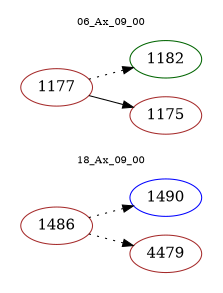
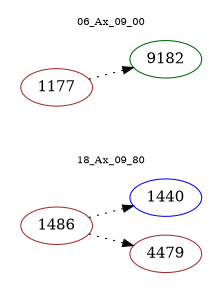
node "1182": label "1182" -> "9182"
node "1175": removed
cluster "18_Ax_09_00": label "18_Ax_09_00" -> "18_Ax_09_80"
node "1490": label "1490" -> "1440"
